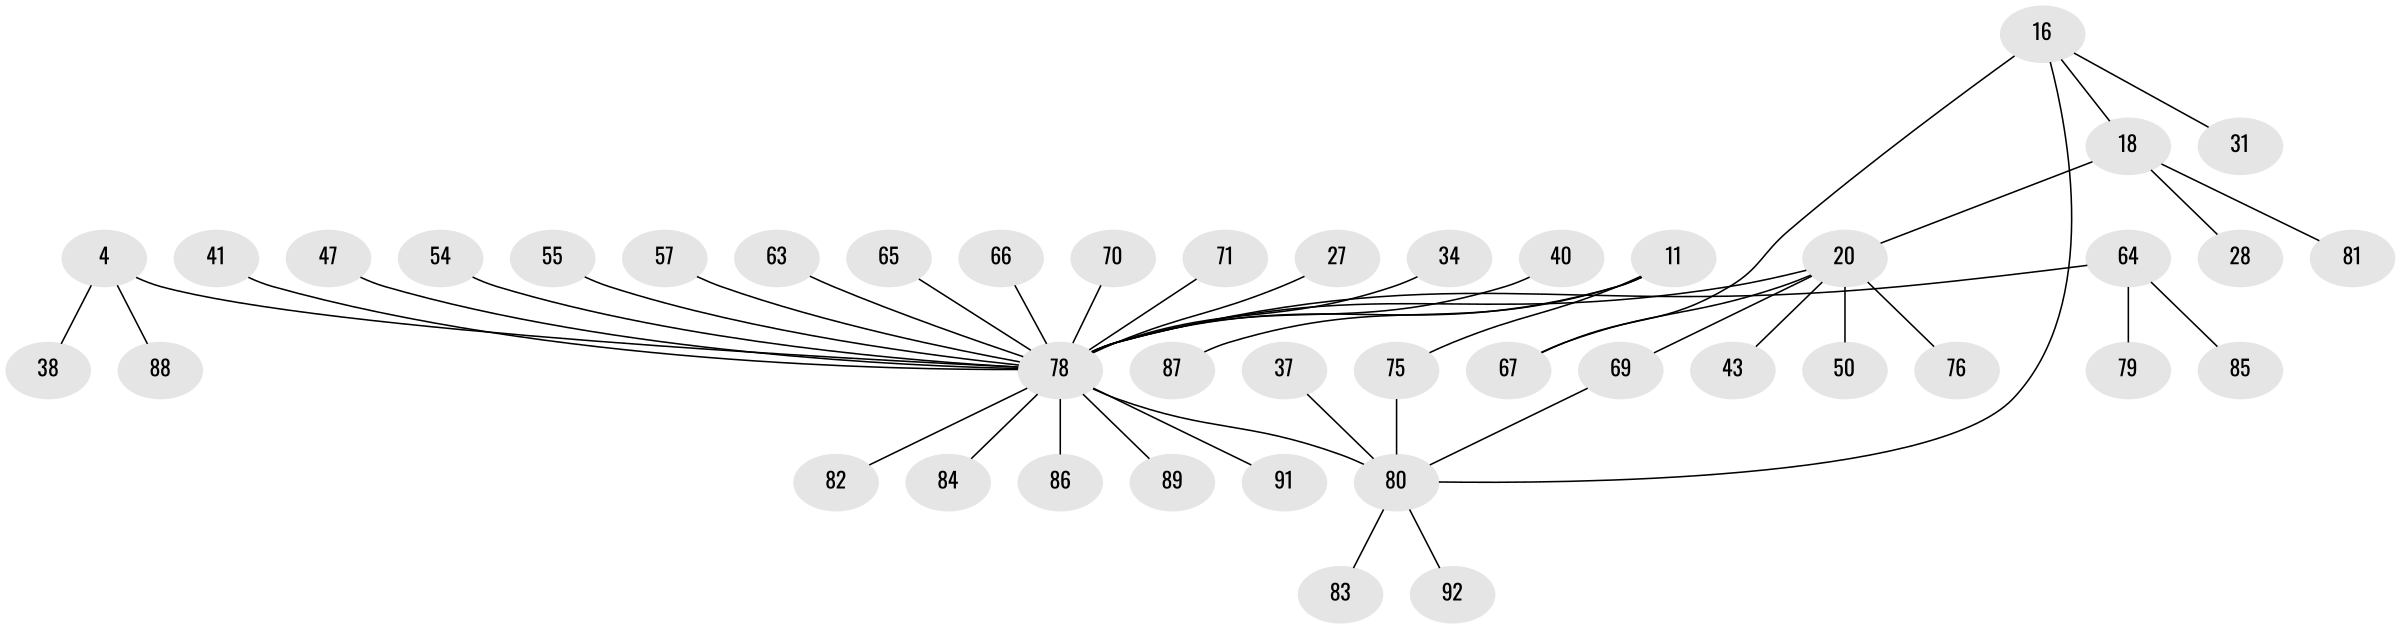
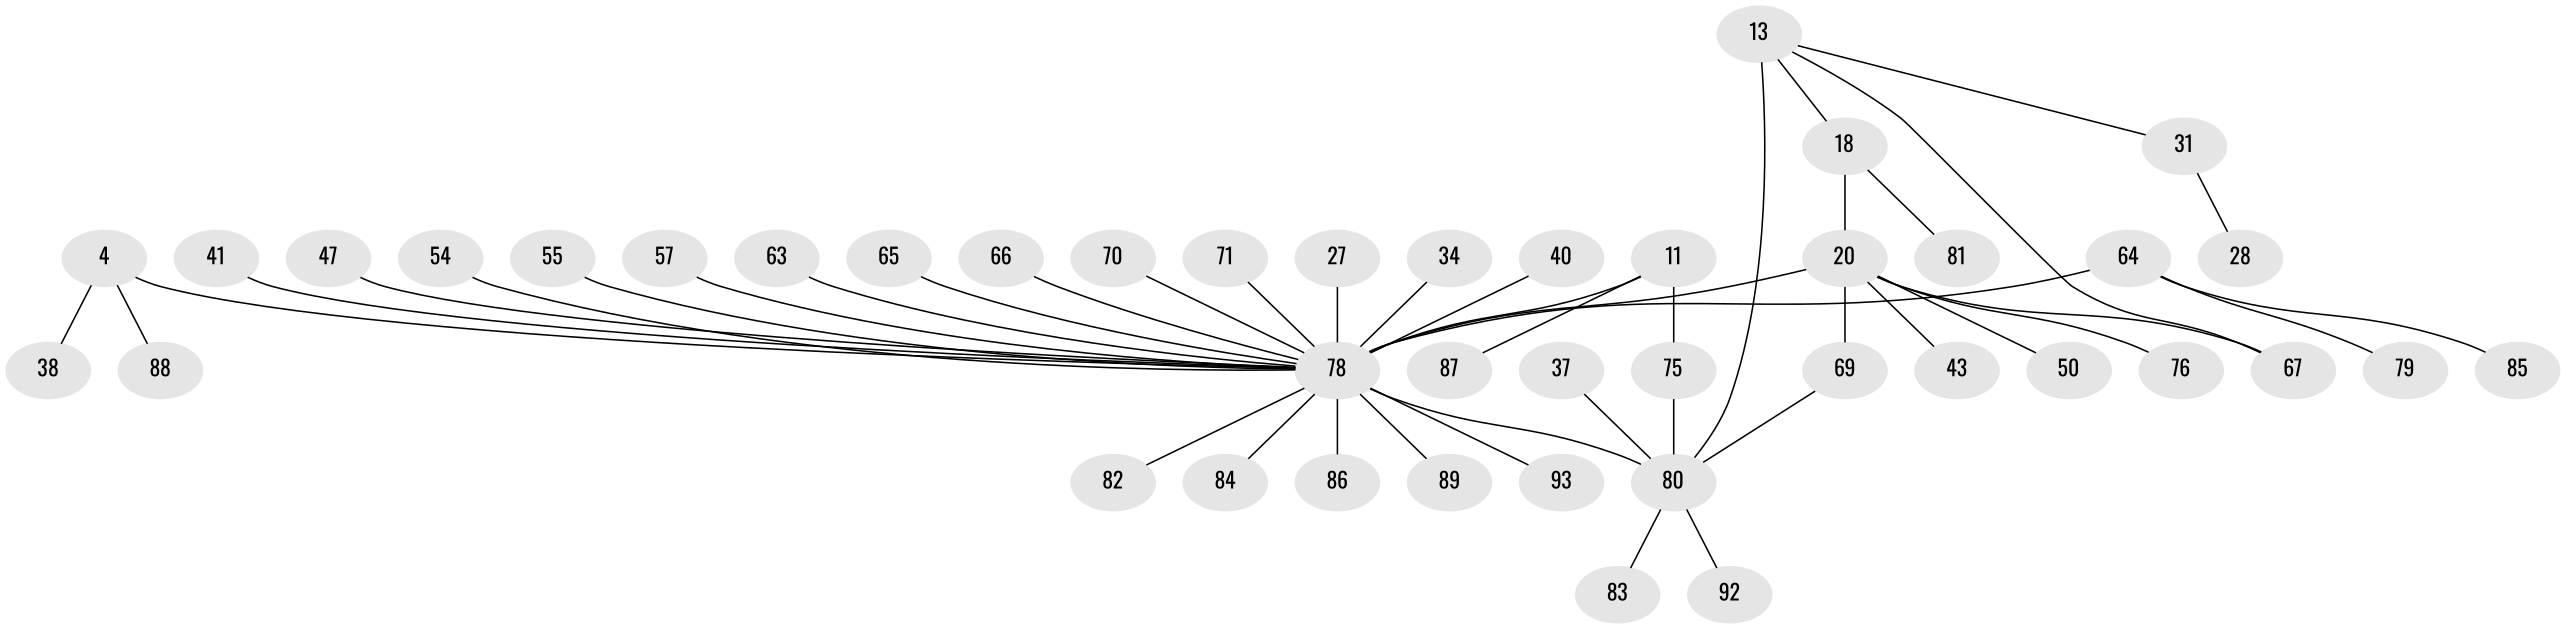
node "16": label "16" -> "13"
edge "18" -- "28": now "31" -- "28"
node "91": label "91" -> "93"
